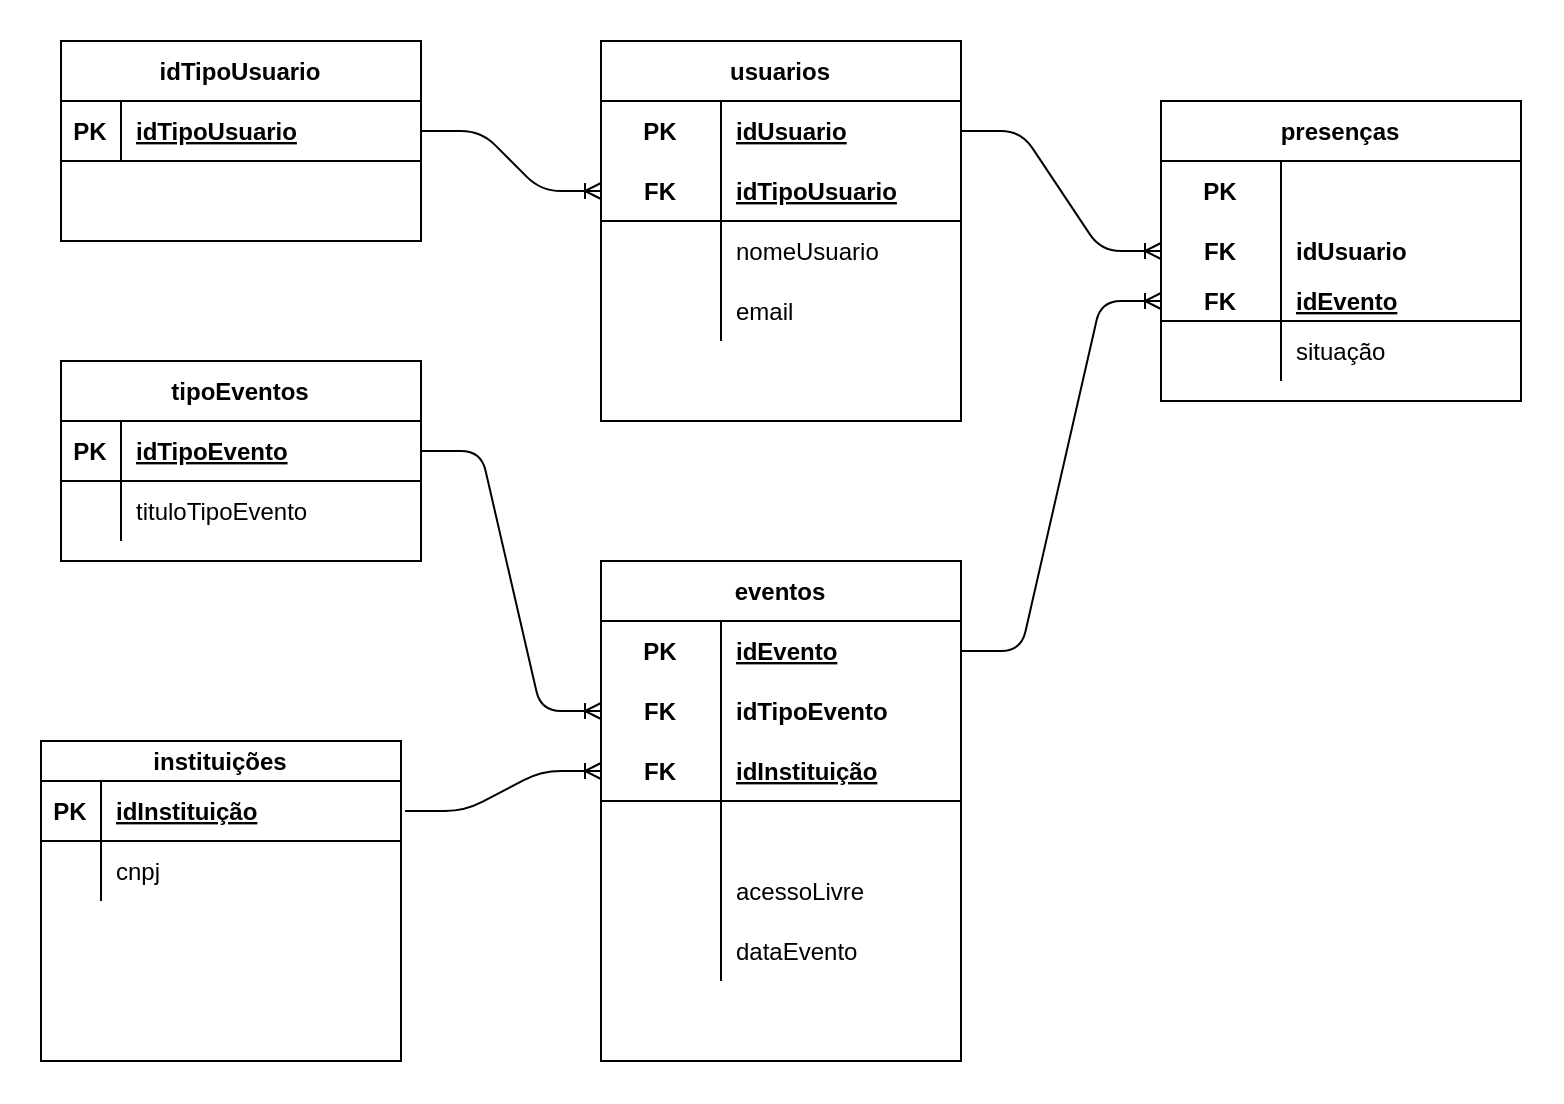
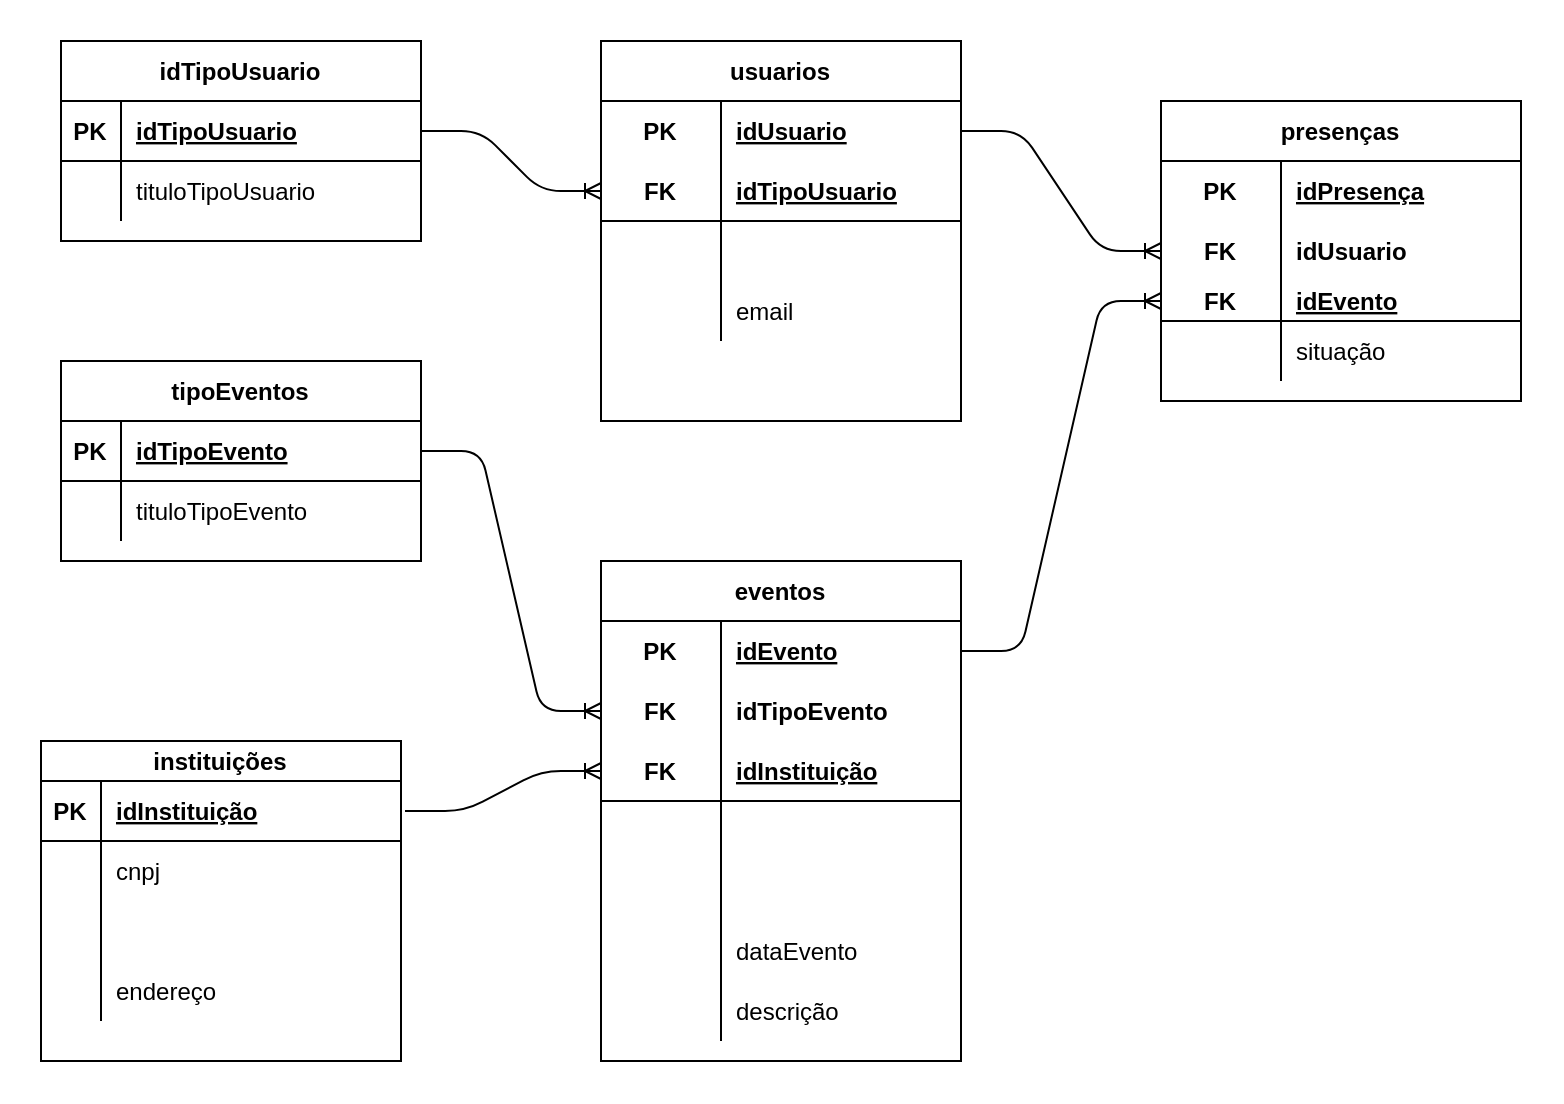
node "tituloTipoUsuario": added
node "idPresença": added
node "nomeUsuario": removed
node "acessoLivre": removed
node "endereço": added
node "descrição": added
